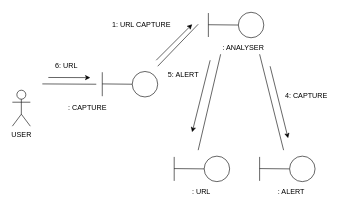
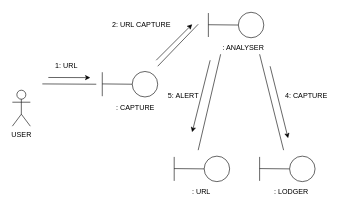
node "1: URL CAPTURE": label "1: URL CAPTURE" -> "2: URL CAPTURE"
node "6: URL": label "6: URL" -> "1: URL"
node "5: ALERT": moved (183, 75) -> (183, 96)
node ": CAPTURE": moved (87, 108) -> (135, 108)
node ": ALERT": label ": ALERT" -> ": LODGER"
